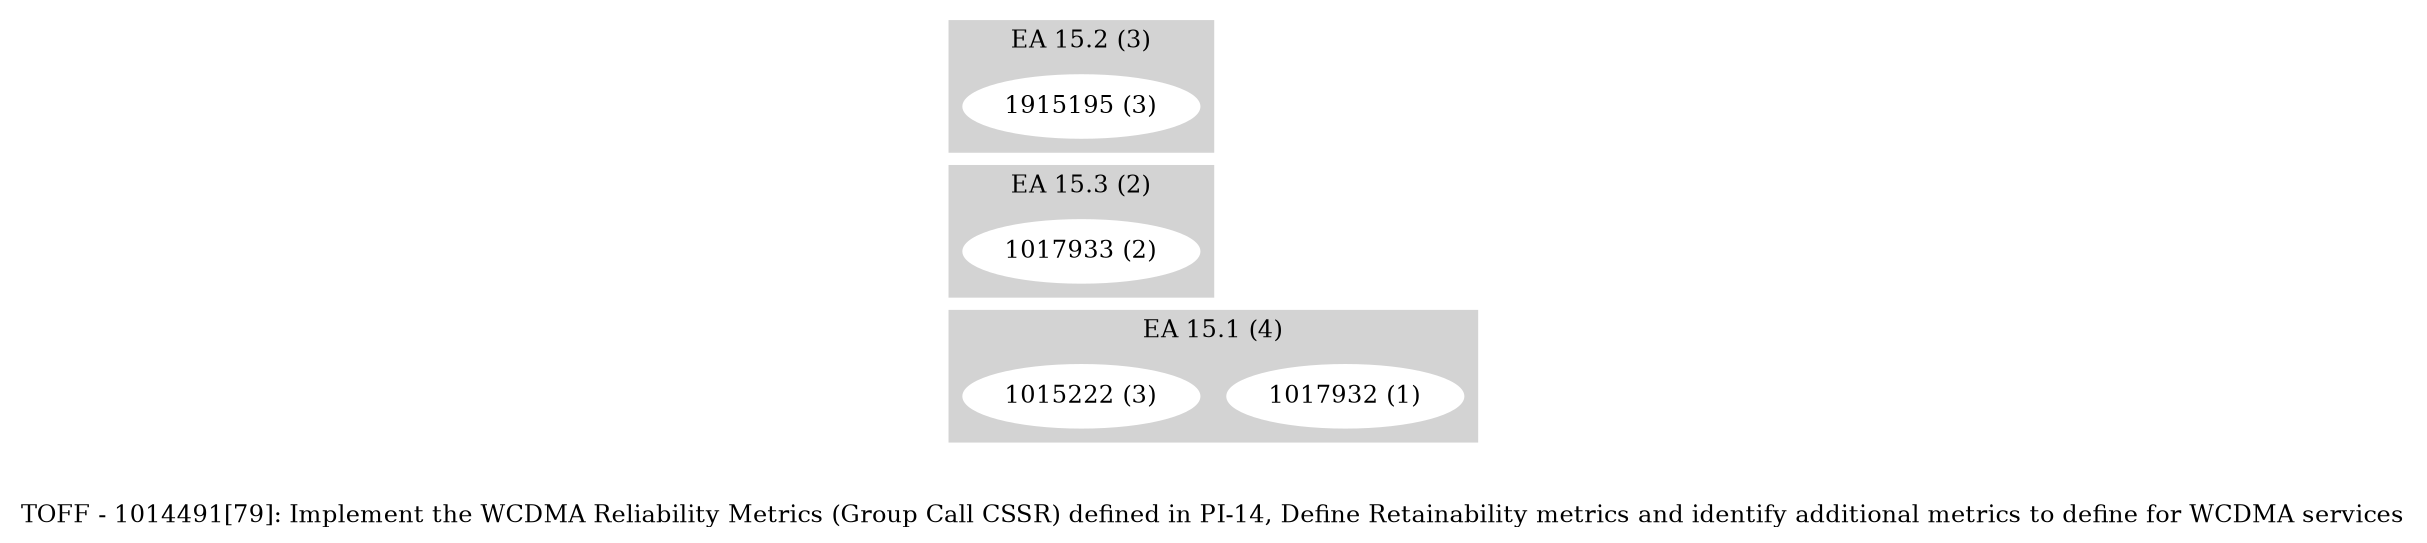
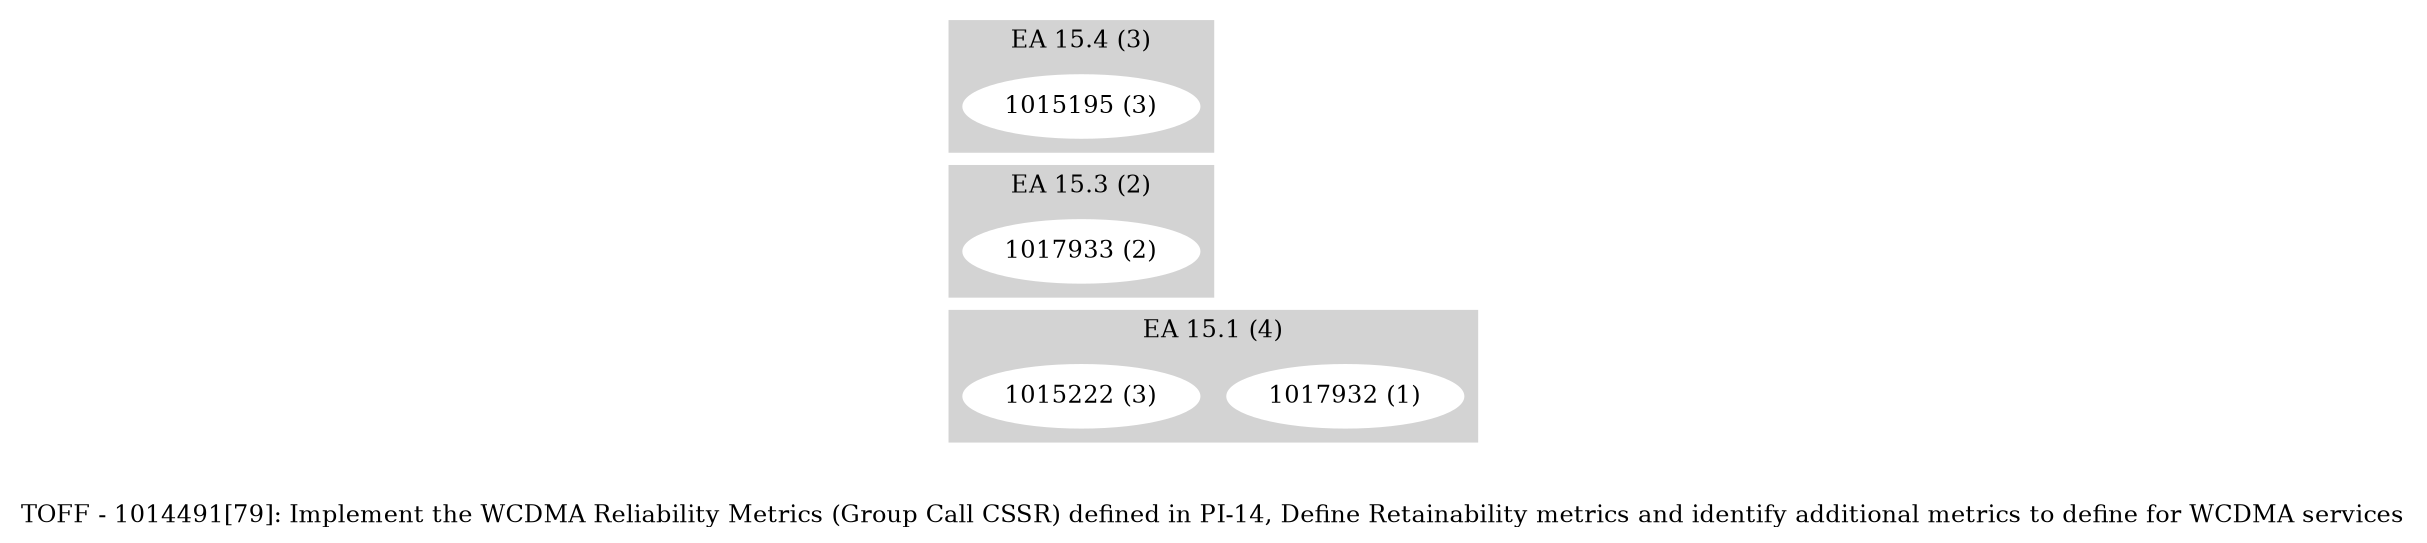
cluster "EA 15.2 (3)": label "EA 15.2 (3)" -> "EA 15.4 (3)"
node "1915195 (3)": label "1915195 (3)" -> "1015195 (3)"
